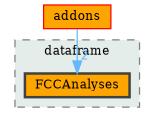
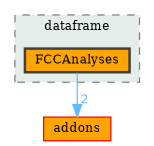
edge "addons" -> "FCCAnalyses": reversed
